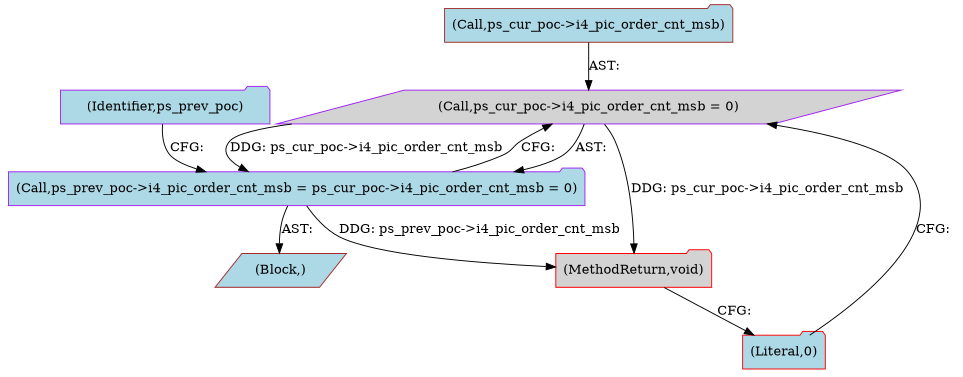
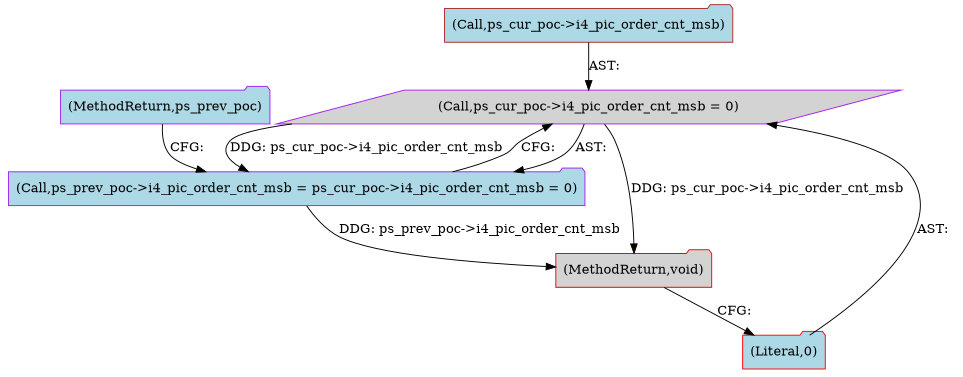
node "(Identifier,ps_prev_poc)": label "(Identifier,ps_prev_poc)" -> "(MethodReturn,ps_prev_poc)"
edge "(Literal,0)" -> "(Call,ps_cur_poc->i4_pic_order_cnt_msb = 0)": label "CFG: " -> "AST: "
node "(Block,)": removed
